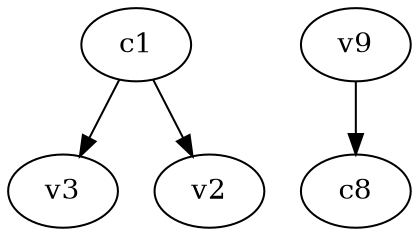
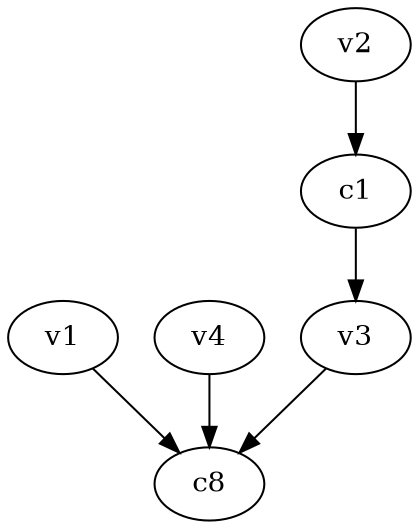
node "v9": label "v9" -> "v4"
edge "c1" -> "v2": reversed
node "v1": added
edge "v3" -> "c8": added
